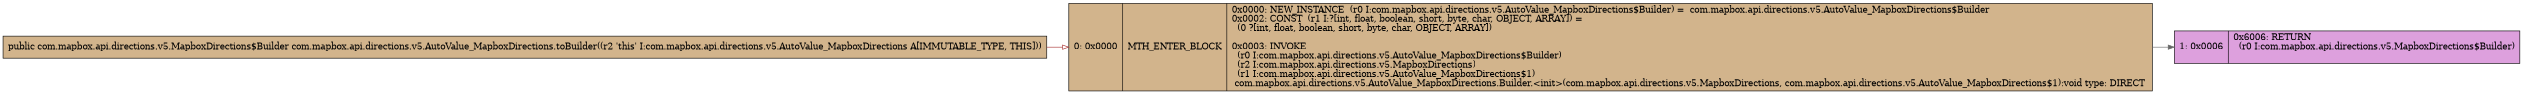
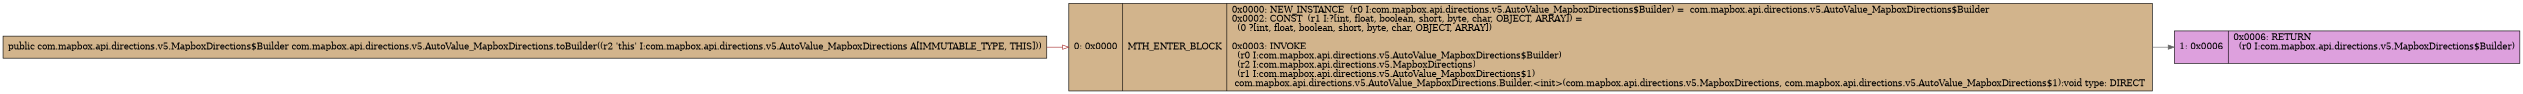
node "1: 0x0006": text "0x6006: RETURN" -> "0x0006: RETURN"
